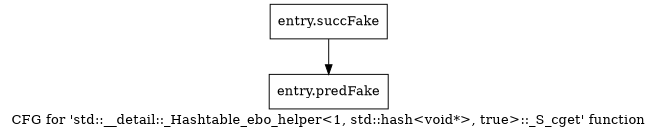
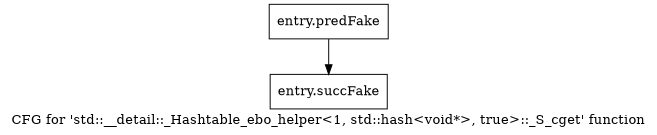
edge "entry.succFake" -> "entry.predFake": reversed
